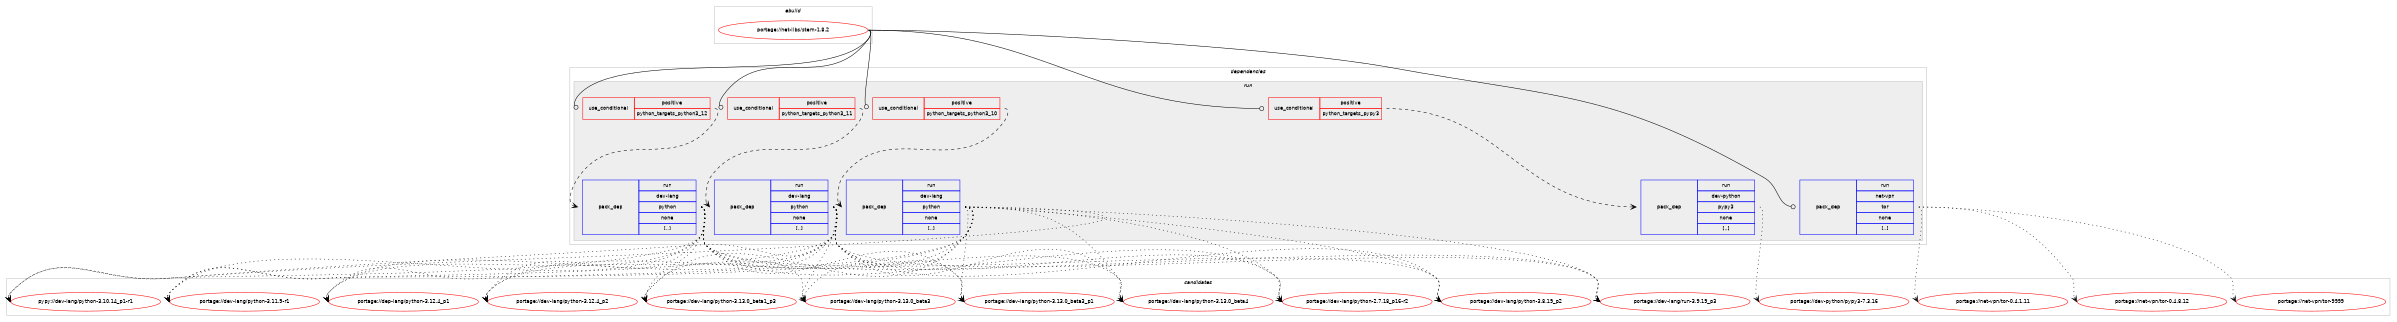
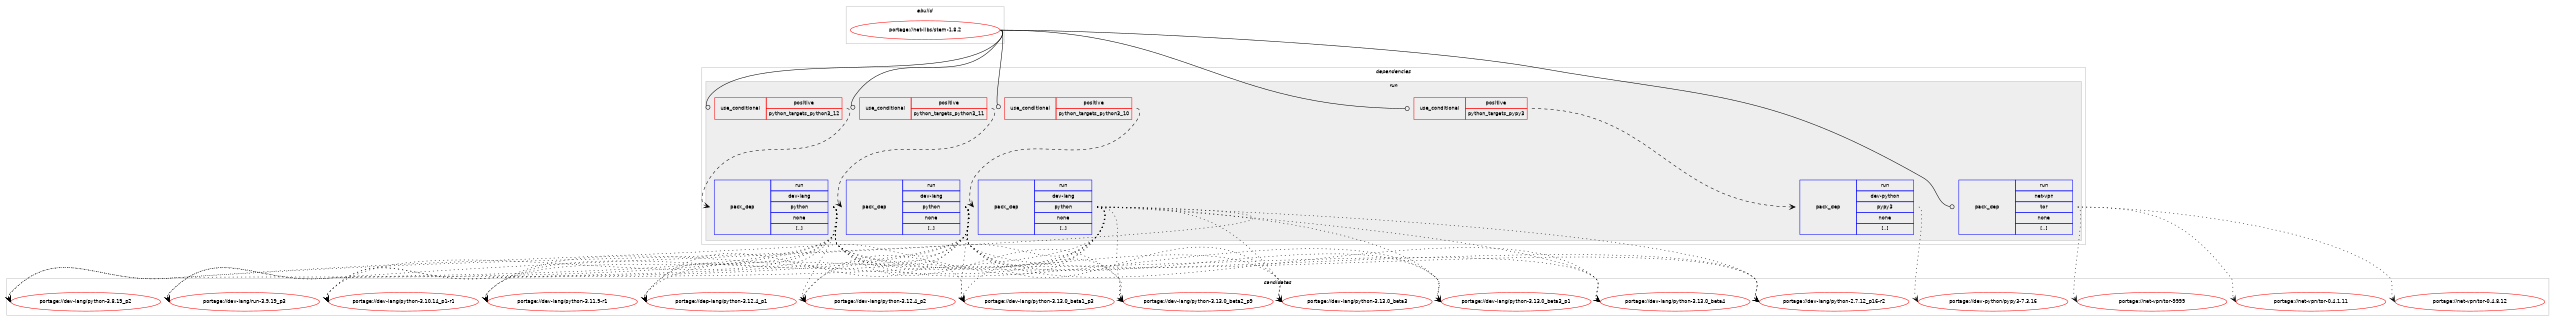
node "pypy://dev-lang/python-3.10.14_p1-r1": label "pypy://dev-lang/python-3.10.14_p1-r1" -> "portage://dev-lang/python-3.10.14_p1-r1"
node "portage://dev-lang/python-3.13.0_beta2_p9": added
node "portage://dev-lang/python-2.7.18_p16-r2": label "portage://dev-lang/python-2.7.18_p16-r2" -> "portage://dev-lang/python-2.7.12_p16-r2"
